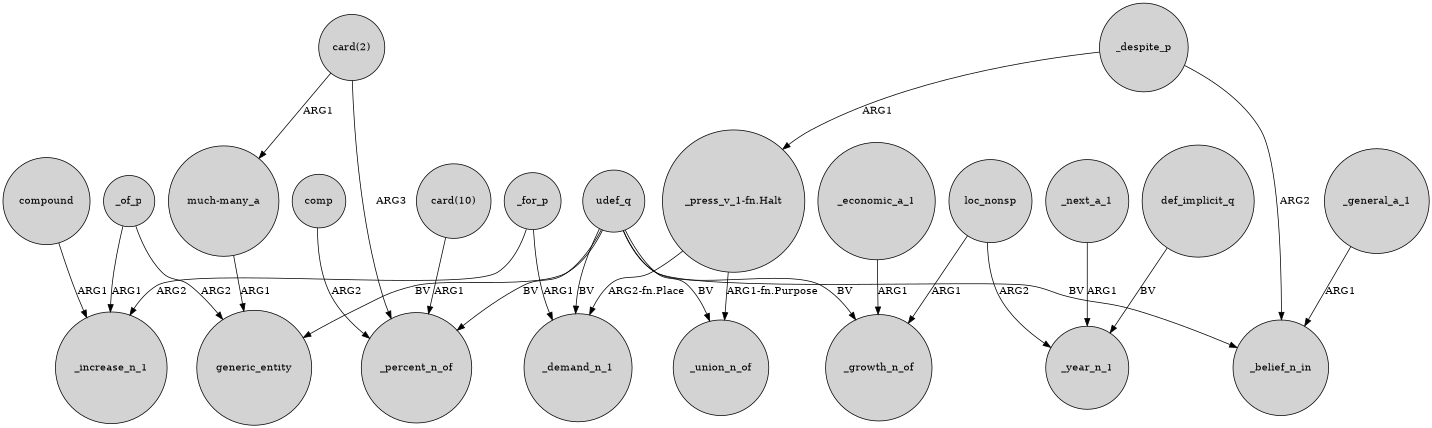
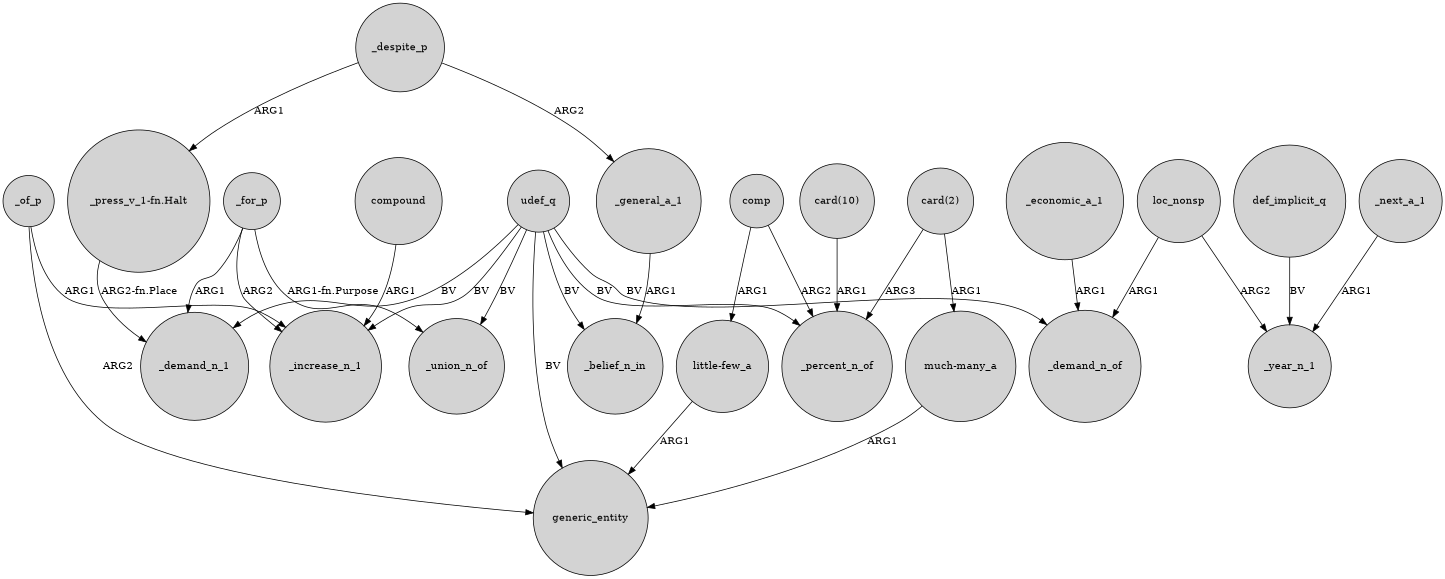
edge "_despite_p" -> "_belief_n_in": now "_despite_p" -> "_general_a_1"
edge "_press_v_1-fn.Halt" -> "_union_n_of": now "_for_p" -> "_union_n_of"
edge "udef_q" -> "_increase_n_1": added, label "BV"
node "little-few_a": added
node "_growth_n_of": label "_growth_n_of" -> "_demand_n_of"
